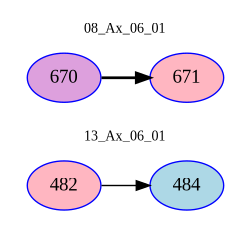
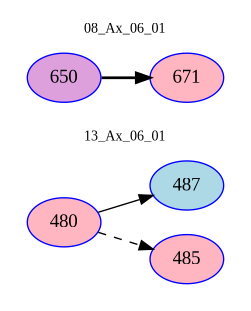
node "670": label "670" -> "650"
node "482": label "482" -> "480"
node "484": label "484" -> "487"
node "485": added
